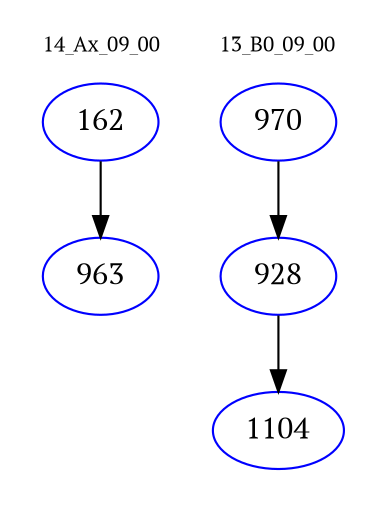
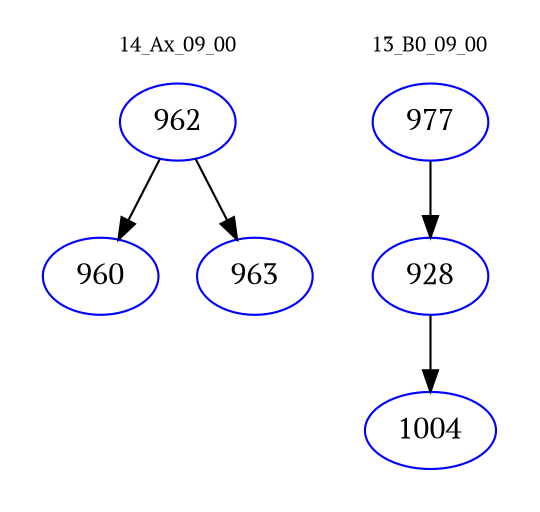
node "162": label "162" -> "962"
node "970": label "970" -> "977"
node "960": added
node "1104": label "1104" -> "1004"
